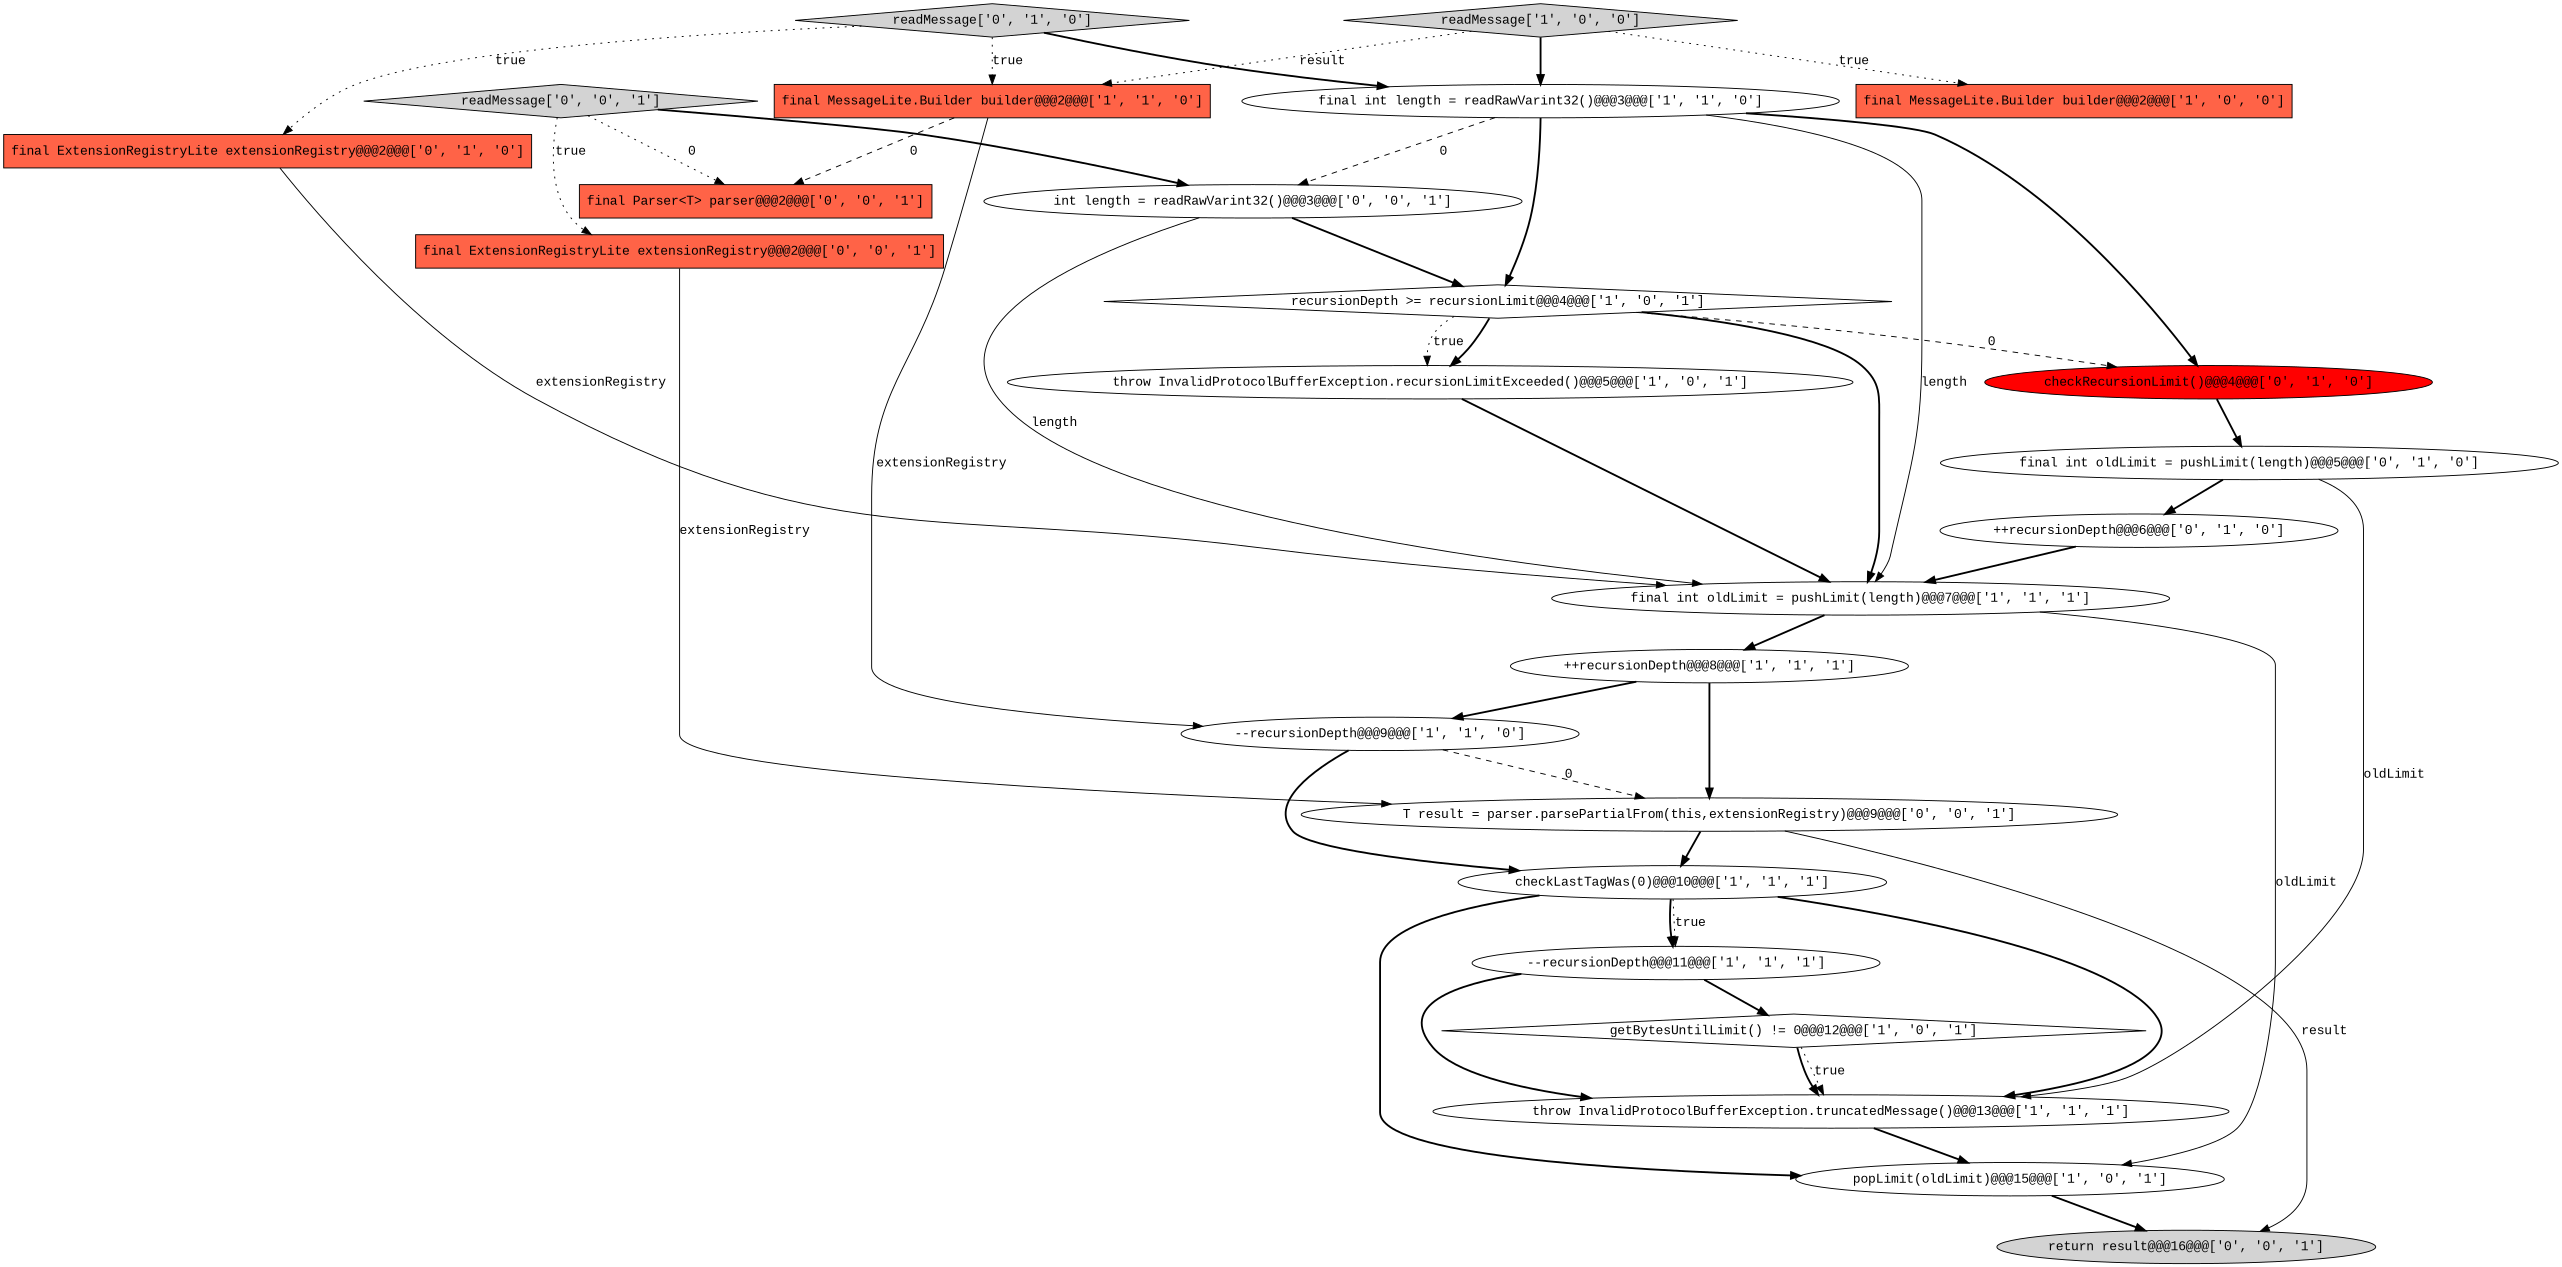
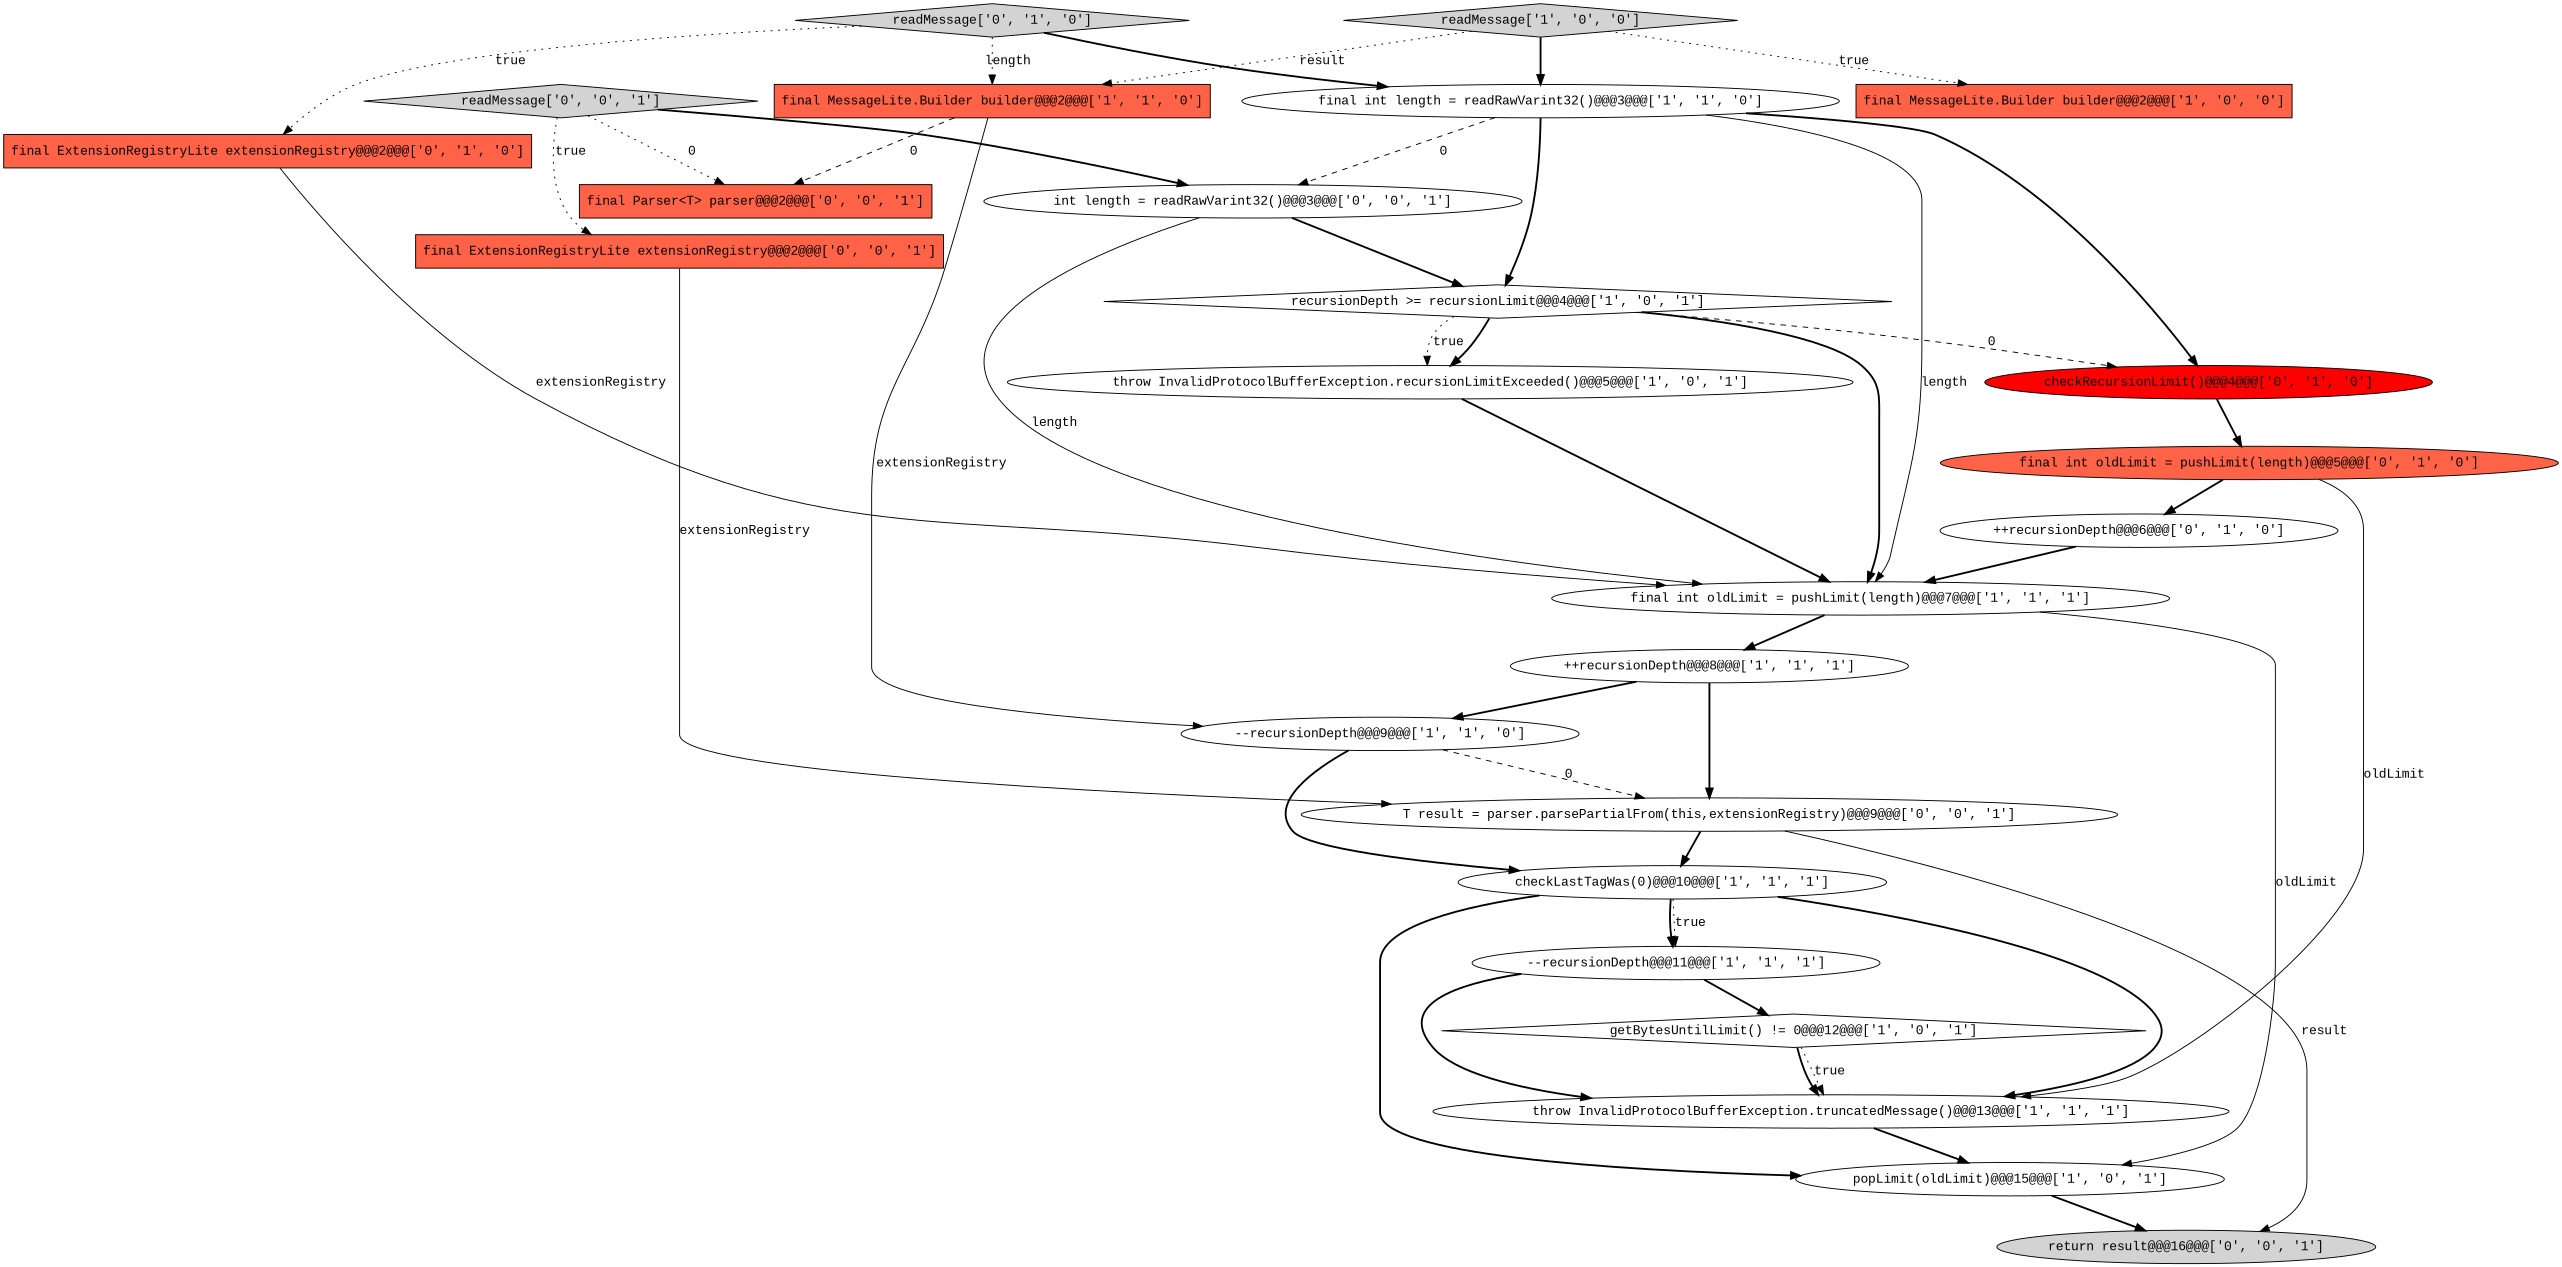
edge "readMessage['0', '1', '0']" -> "final MessageLite.Builder builder@@@2@@@['1', '1', '0']": label "true" -> "length"
node "final int oldLimit = pushLimit(length)@@@5@@@['0', '1', '0']": fillcolor white -> tomato
